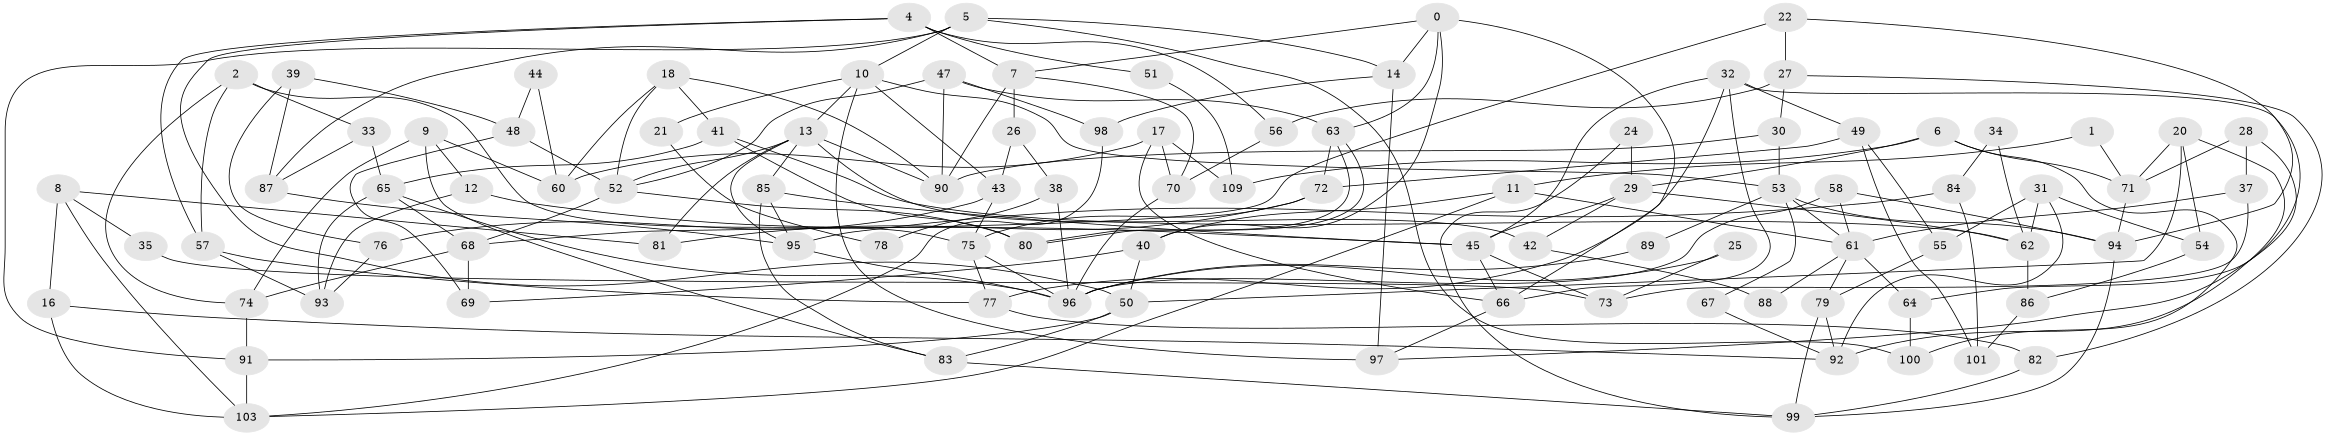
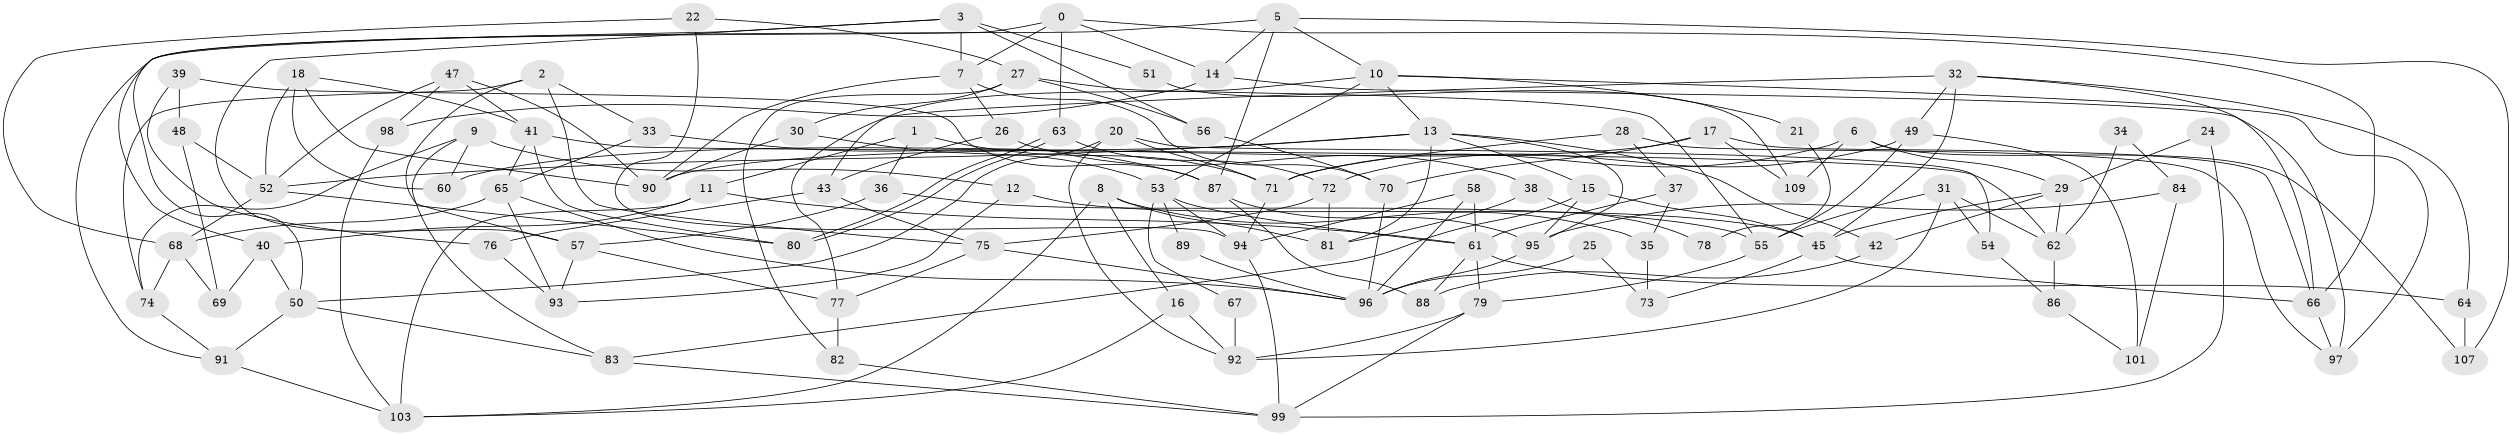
node "4": label "4" -> "3"
node "44": removed
edge "27" -- "55": added
edge "47" -- "63": now "47" -- "41"
node "85": label "85" -> "15"
node "36": added
edge "38" -- "96": now "38" -- "81"
edge "87" -- "88": added
edge "37" -- "73": now "37" -- "35"
node "100": label "100" -> "107"
